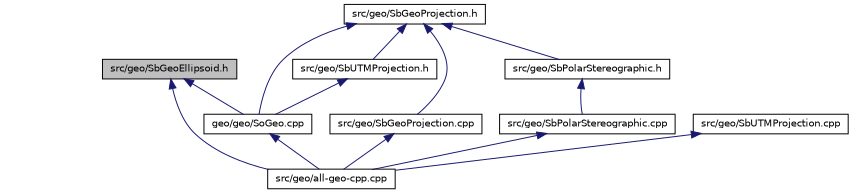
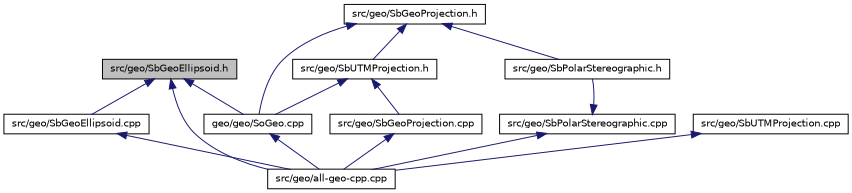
edge "src/geo/SbGeoProjection.cpp" -> "src/geo/SbGeoProjection.h": now "src/geo/SbGeoProjection.cpp" -> "src/geo/SbUTMProjection.h"
edge "src/geo/SbPolarStereographic.cpp" -> "src/geo/SbPolarStereographic.h": reversed
node "src/geo/SbGeoEllipsoid.cpp": added
